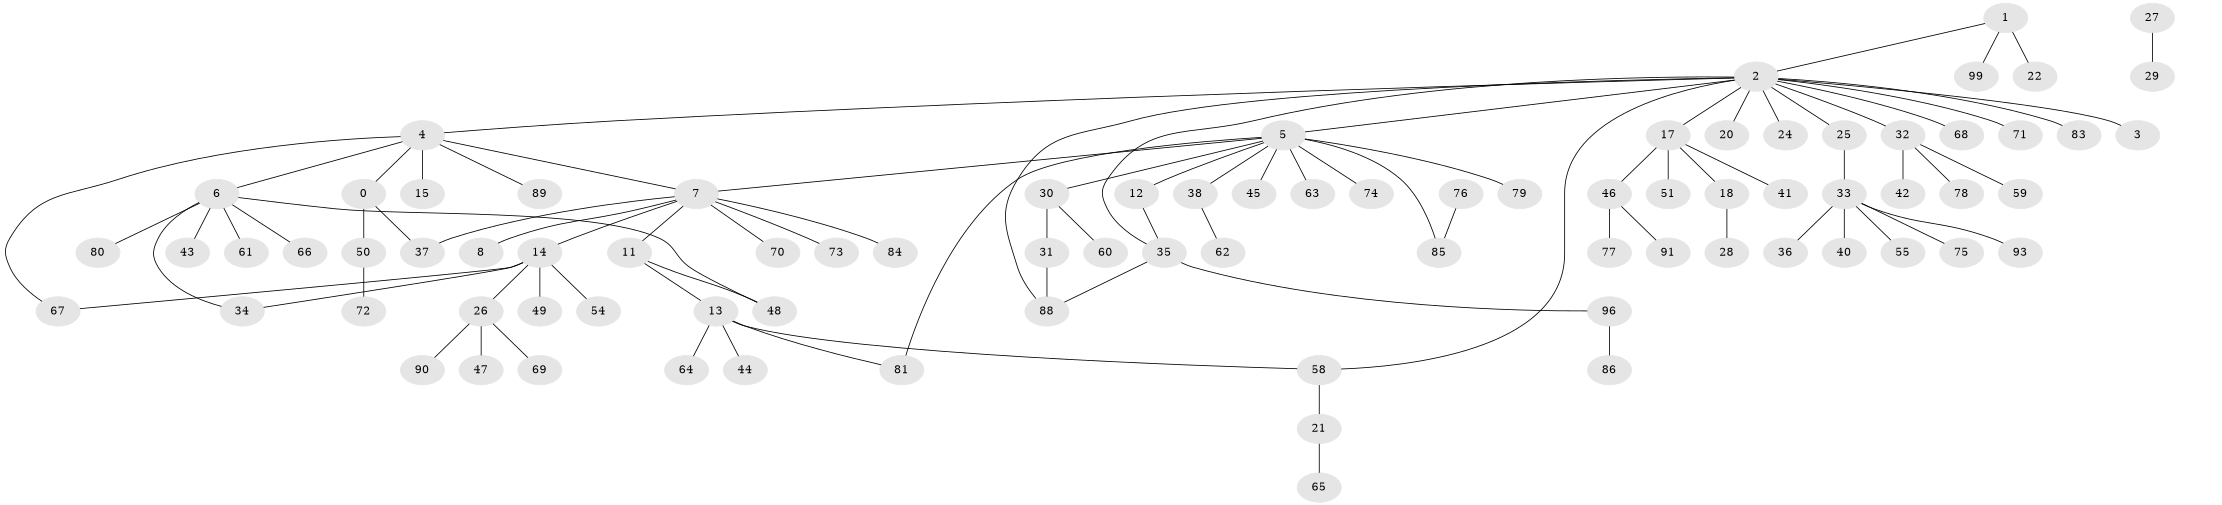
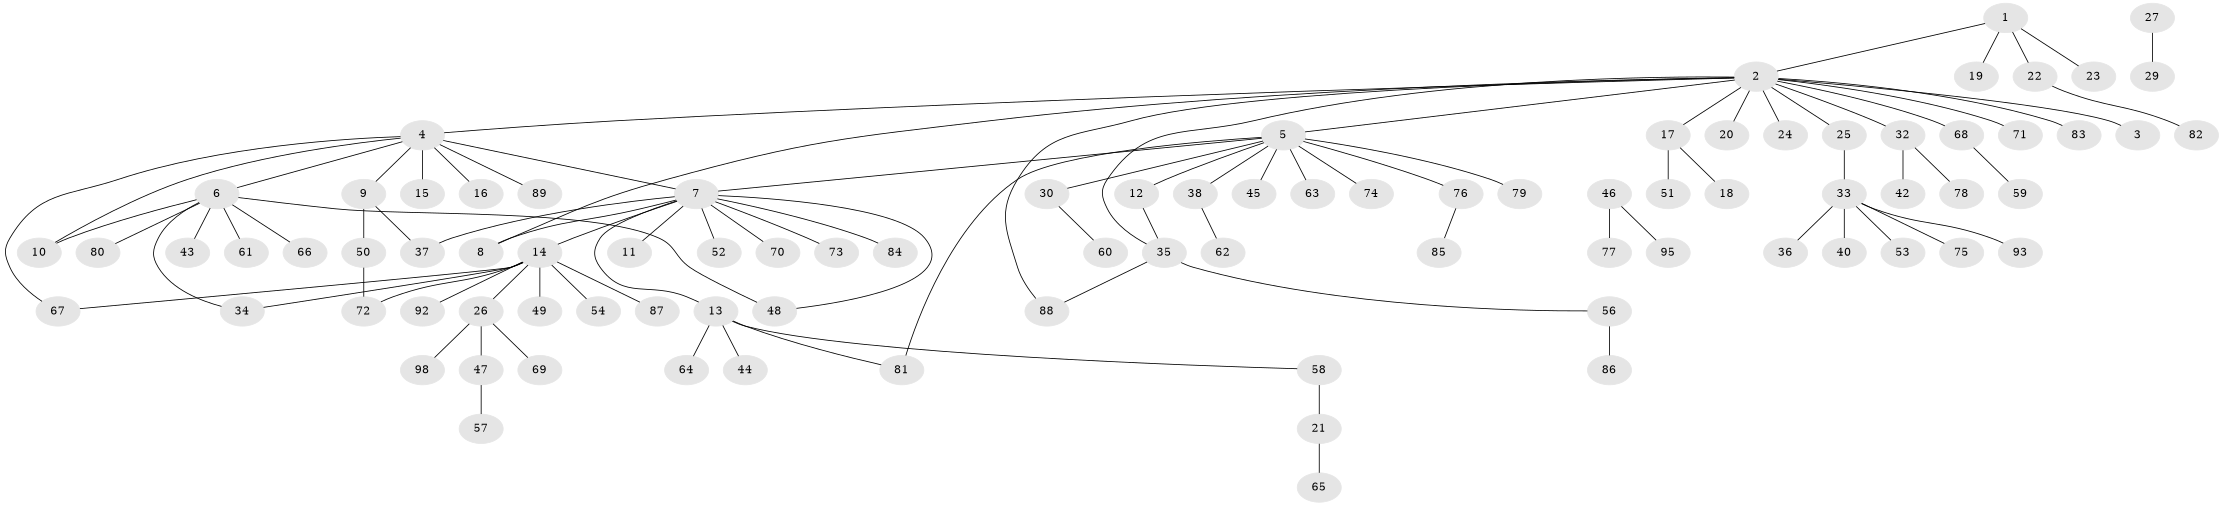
node "99": label "99" -> "19"
node "23": added
node "82": added
edge "17" -- "46": removed
edge "32" -- "59": now "68" -- "59"
edge "5" -- "85": now "5" -- "76"
node "0": label "0" -> "9"
node "16": added
node "41": removed
edge "2" -- "58": now "2" -- "8"
node "10": added
node "52": added
node "31": removed
node "91": label "91" -> "95"
node "28": removed
node "55": label "55" -> "53"
edge "11" -- "48": now "7" -- "48"
edge "11" -- "13": now "7" -- "13"
edge "14" -- "72": added
node "92": added
node "87": added
node "96": label "96" -> "56"
node "90": label "90" -> "98"
node "57": added
